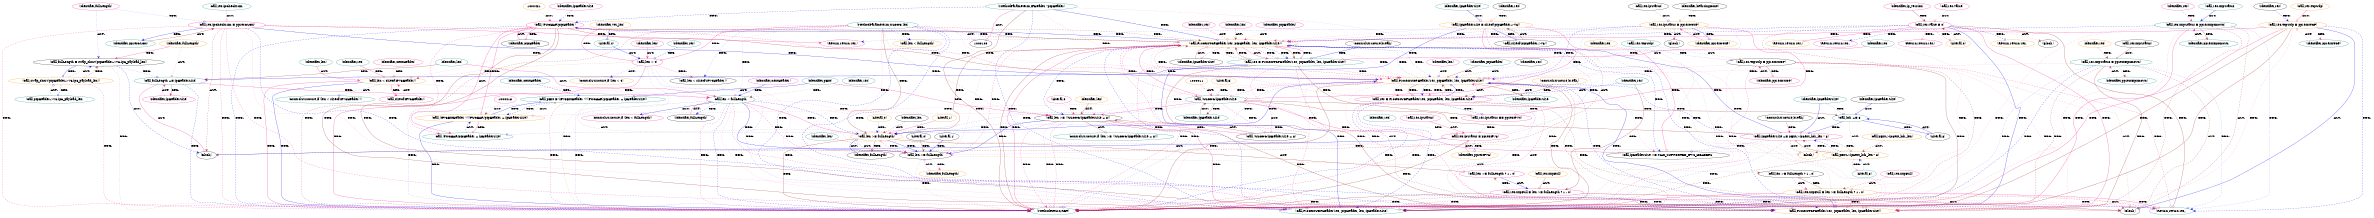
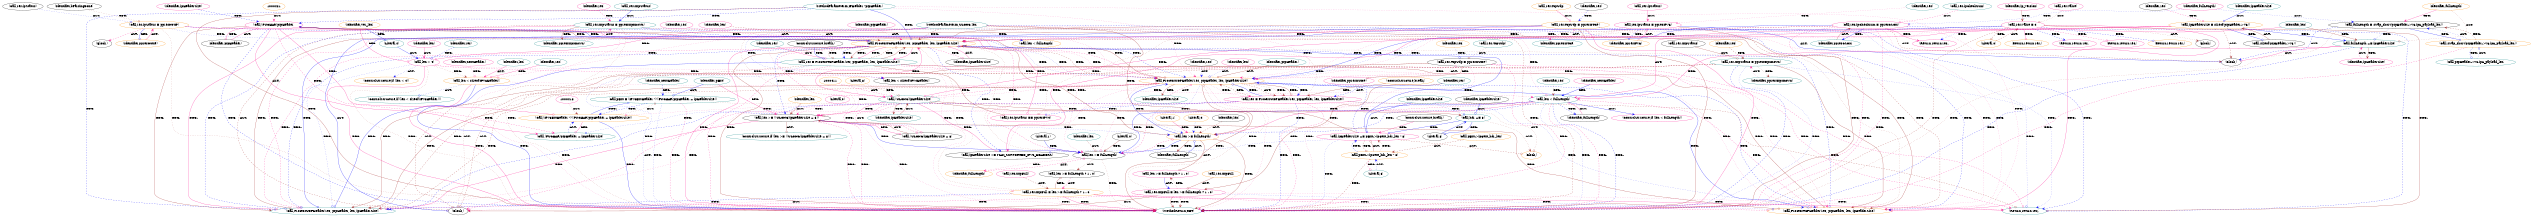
node "1000100": removed
edge "(Identifier,ppresIsUDP)" -> "(Call,res.TcpUdp = ppresIsUDP)": arrowhead vee -> odot
node "(Call,sizeof(IPv6Header))": removed
edge "(Call,res.ipStatus == ppresIPV4)" -> "(Call,res.ipStatus = ppresIPV6)": reversed
